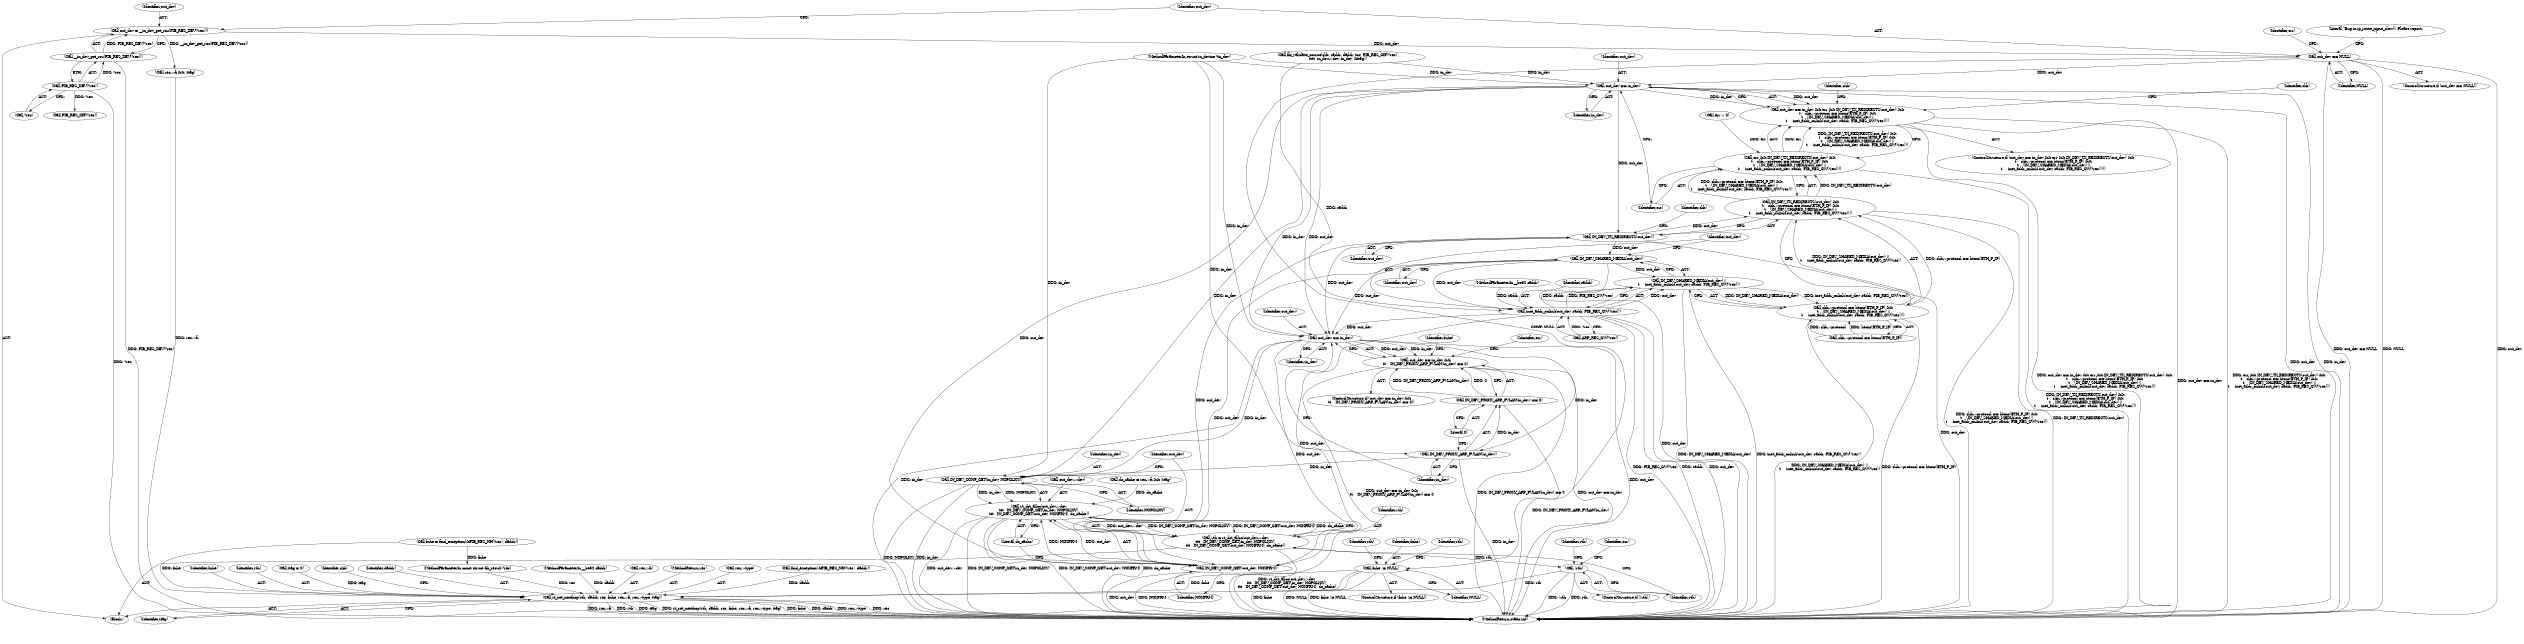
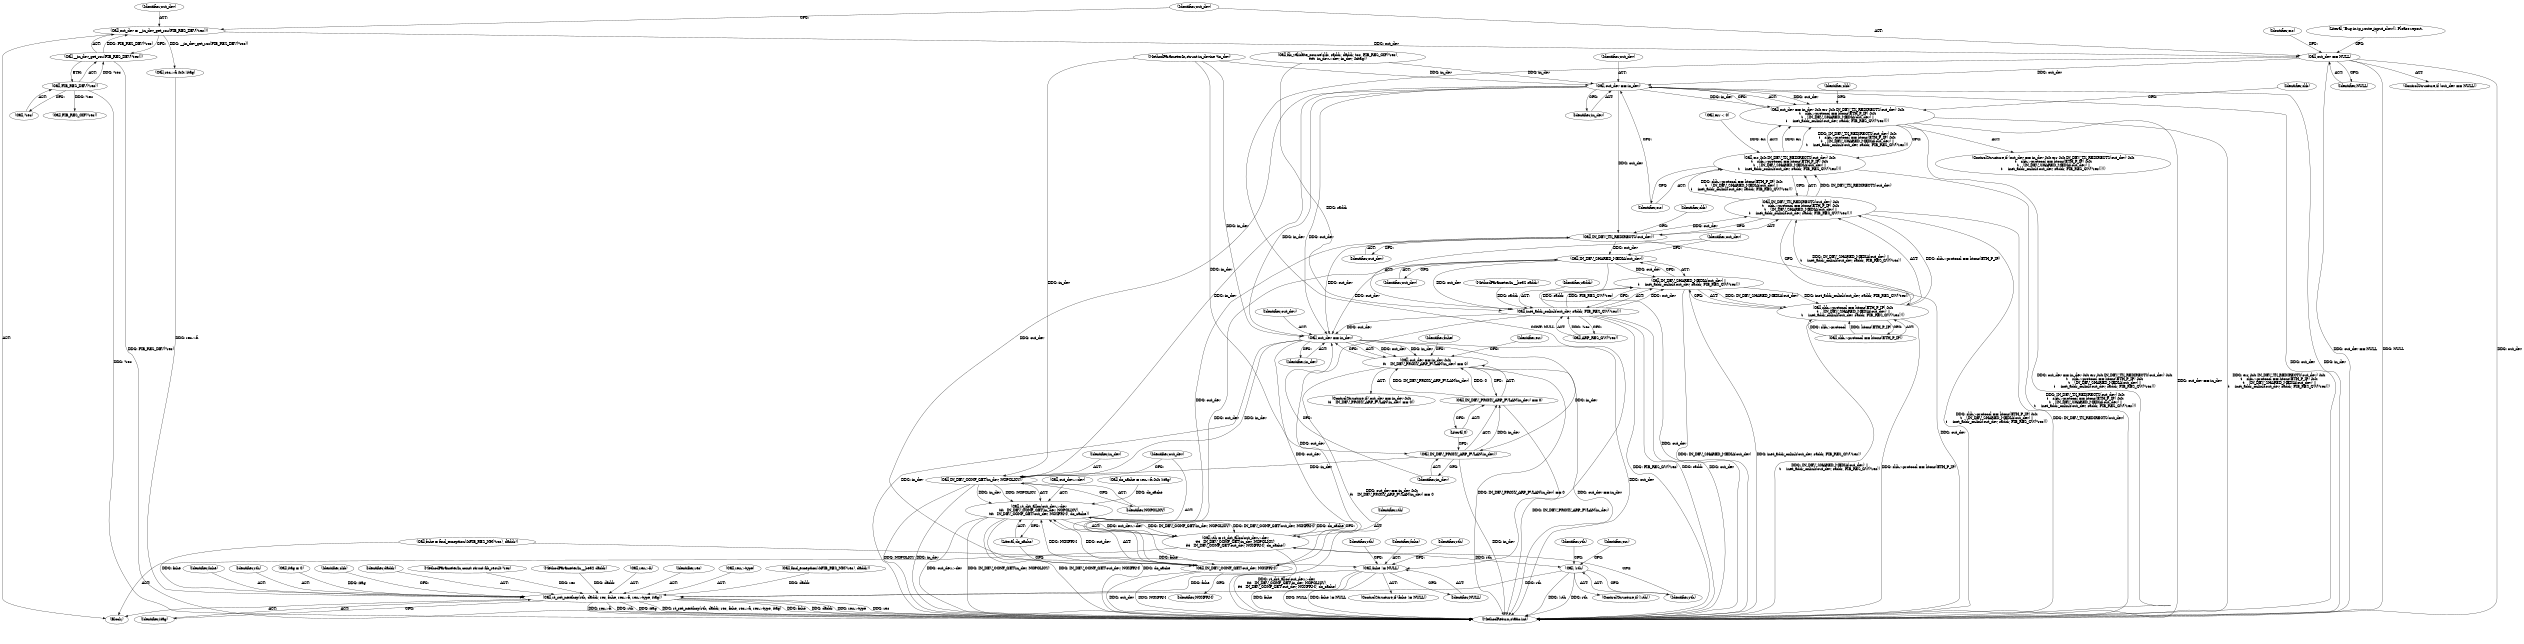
edge "(Call,fnhe = find_exception(&FIB_RES_NH(*res), daddr))" -> "(MethodParameterIn,const struct fib_result *res)": now "(Call,fnhe = find_exception(&FIB_RES_NH(*res), daddr))" -> "(Call,fnhe != NULL)"
node "(MethodReturn,res)": label "(MethodReturn,res)" -> "(Identifier,res)"
edge "(Identifier,NOXFRM)" -> "(Call,IN_DEV_CONF_GET(out_dev, NOXFRM))": removed, label "AST:"
